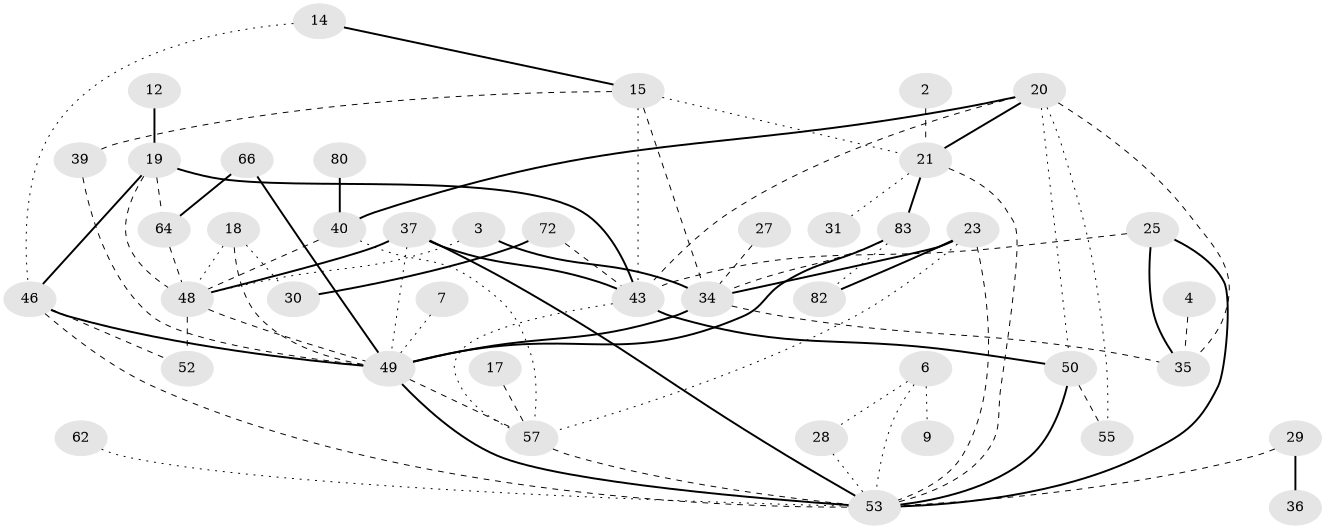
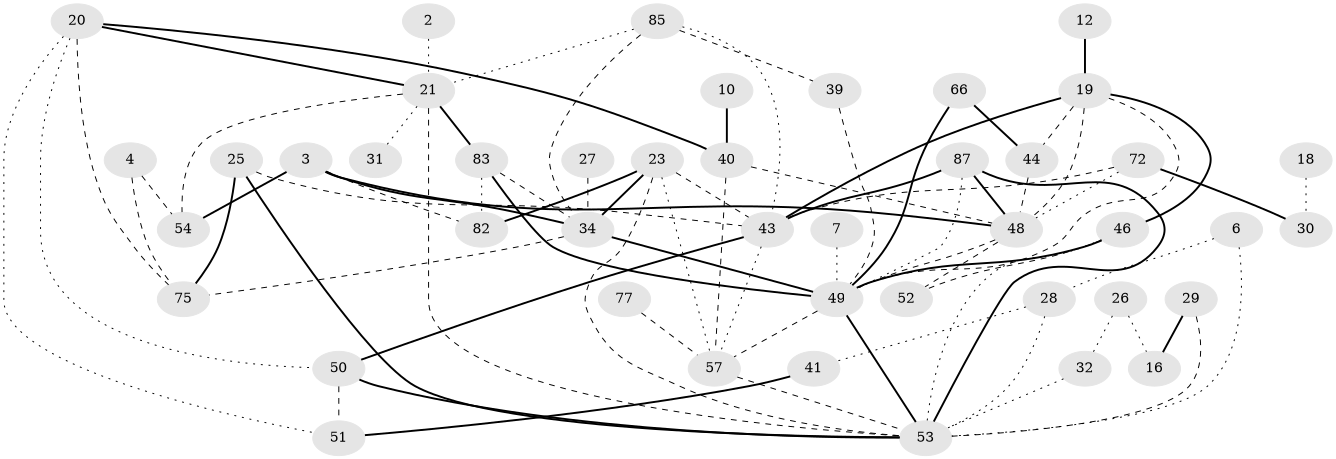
node "14": removed
node "15": label "15" -> "85"
edge "2" -- "21": style dashed -> dotted
node "80": label "80" -> "10"
edge "20" -- "43": now "23" -- "43"
edge "3" -- "82": added
node "64": label "64" -> "44"
node "54": added
node "37": label "37" -> "87"
edge "18" -- "48": now "72" -- "48"
edge "3" -- "48": style dotted -> bold
edge "40" -- "57": style dotted -> dashed
node "26": added
edge "18" -- "49": now "19" -- "49"
node "17": label "17" -> "77"
node "41": added
node "35": label "35" -> "75"
node "62": label "62" -> "32"
node "9": removed
node "55": label "55" -> "51"
edge "46" -- "53": style dashed -> dotted
node "36": label "36" -> "16"
